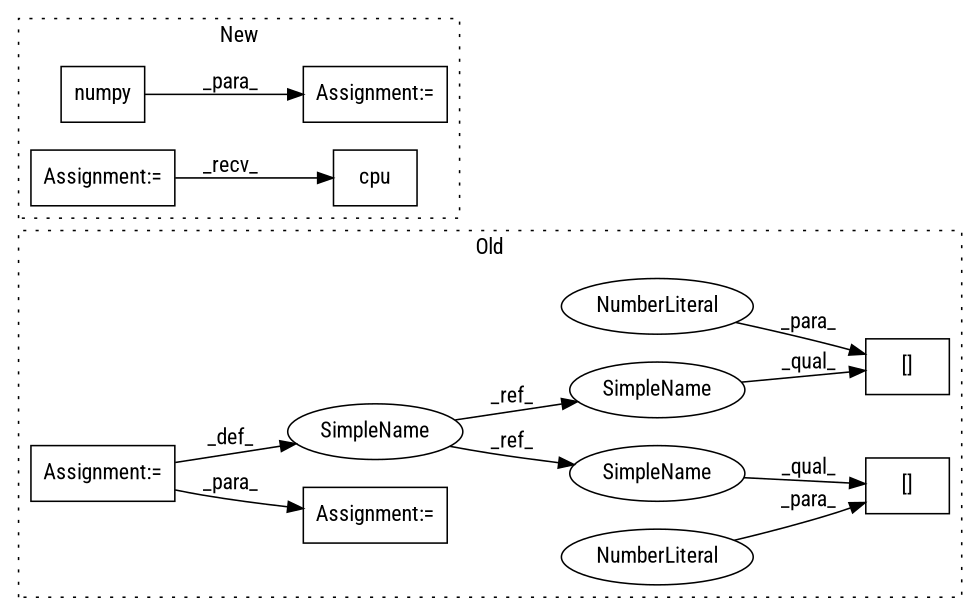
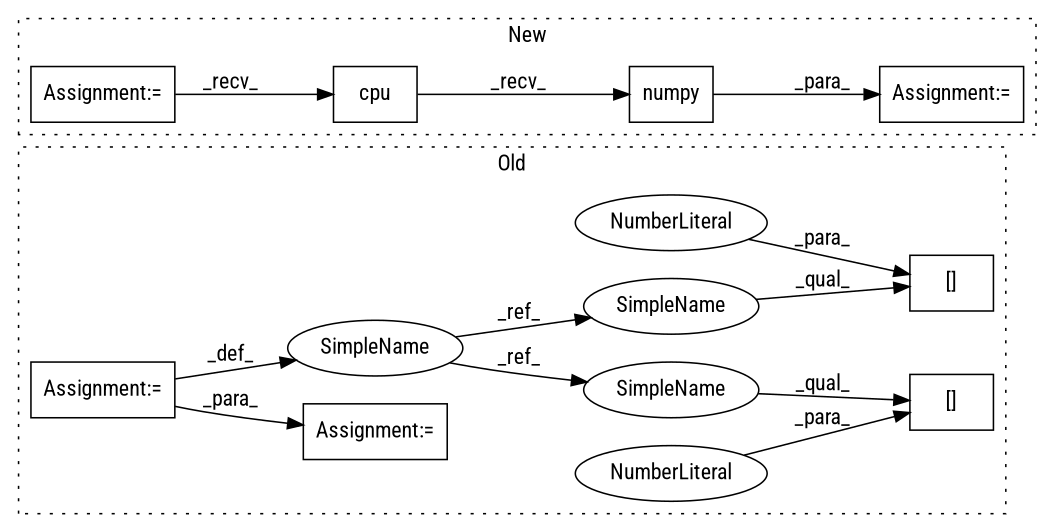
edge "cpu" -> "numpy": added, label "_recv_"
